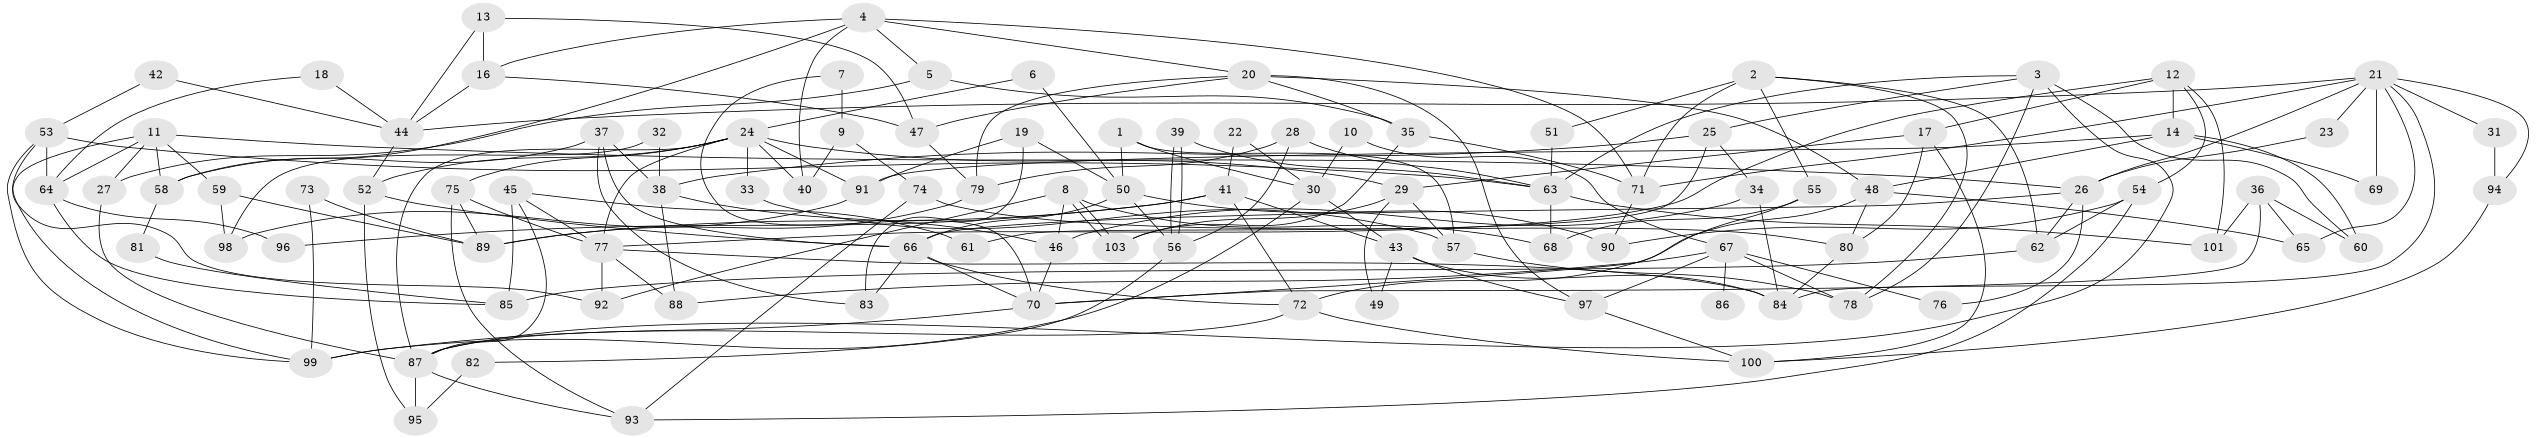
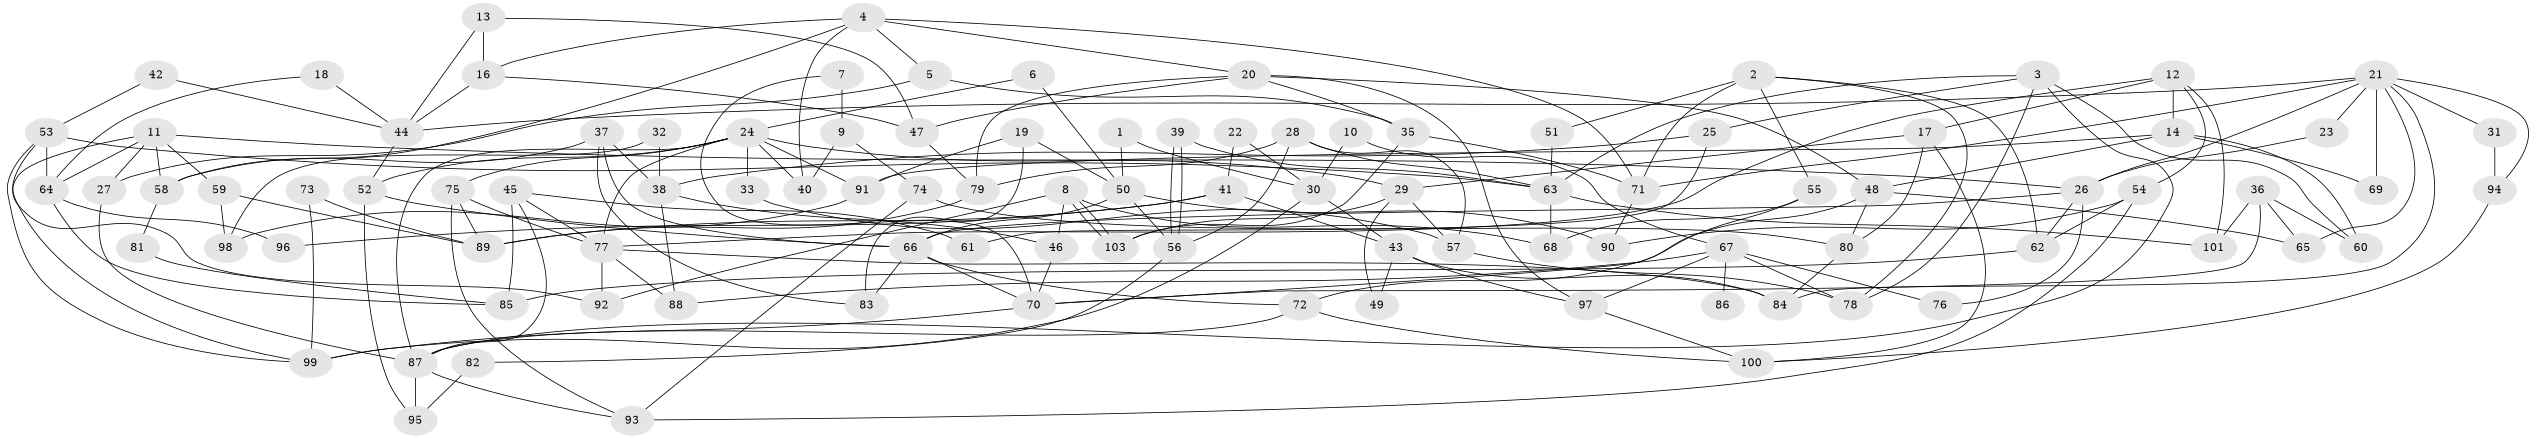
edge "1" -- "57": now "28" -- "57"
node "34": removed
edge "41" -- "72": removed
